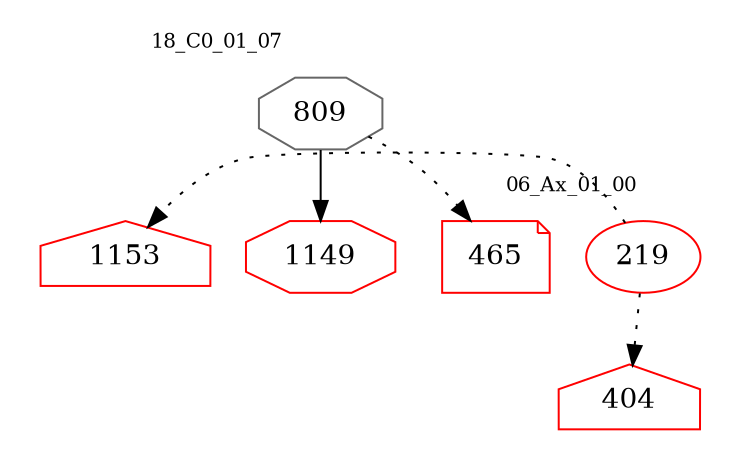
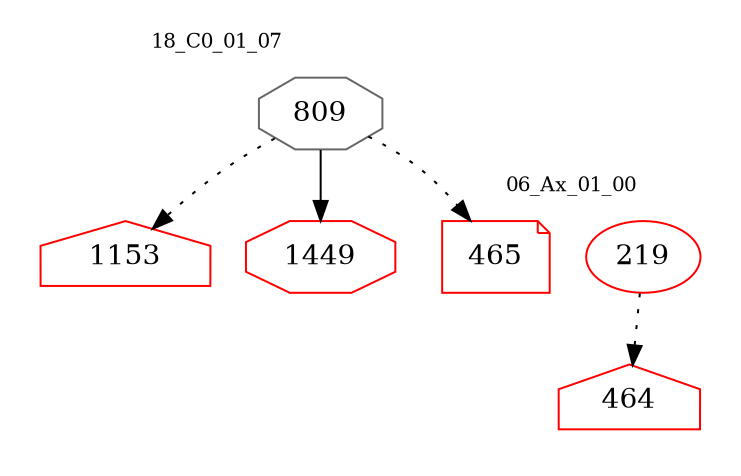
edge "219" -> "1153": now "809" -> "1153"
node "1149": label "1149" -> "1449"
node "404": label "404" -> "464"
